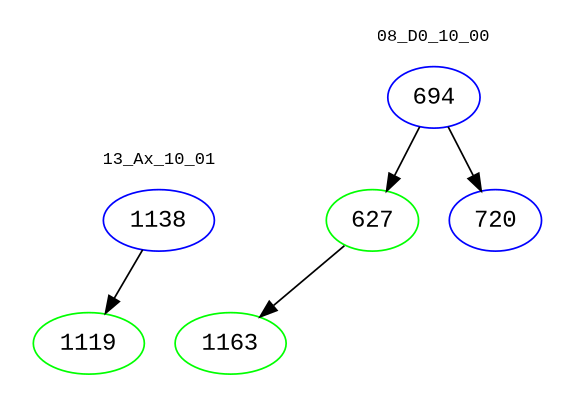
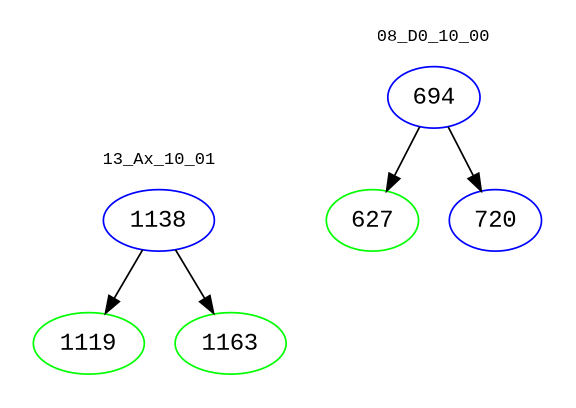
edge "627" -> "1163": now "1138" -> "1163"
